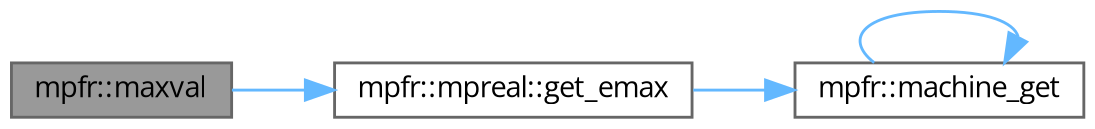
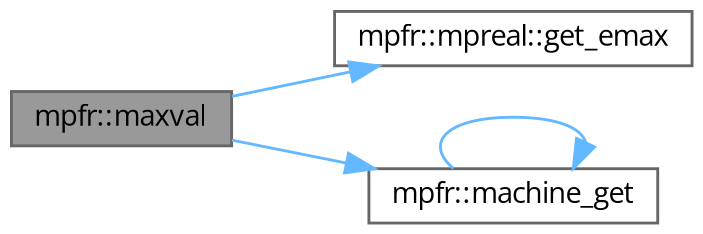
edge "mpfr::mpreal::get_emax" -> "mpfr::machine_get": now "mpfr::maxval" -> "mpfr::machine_get"
